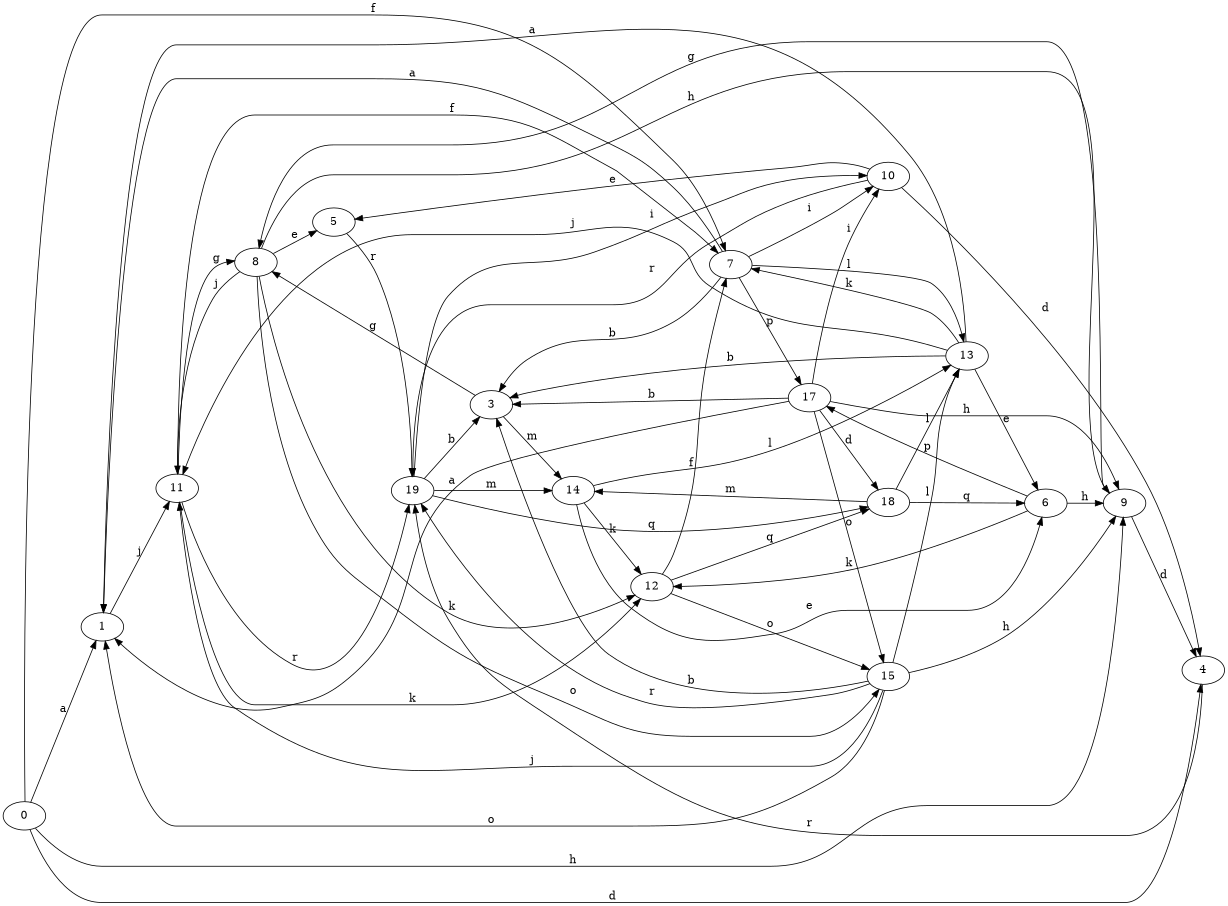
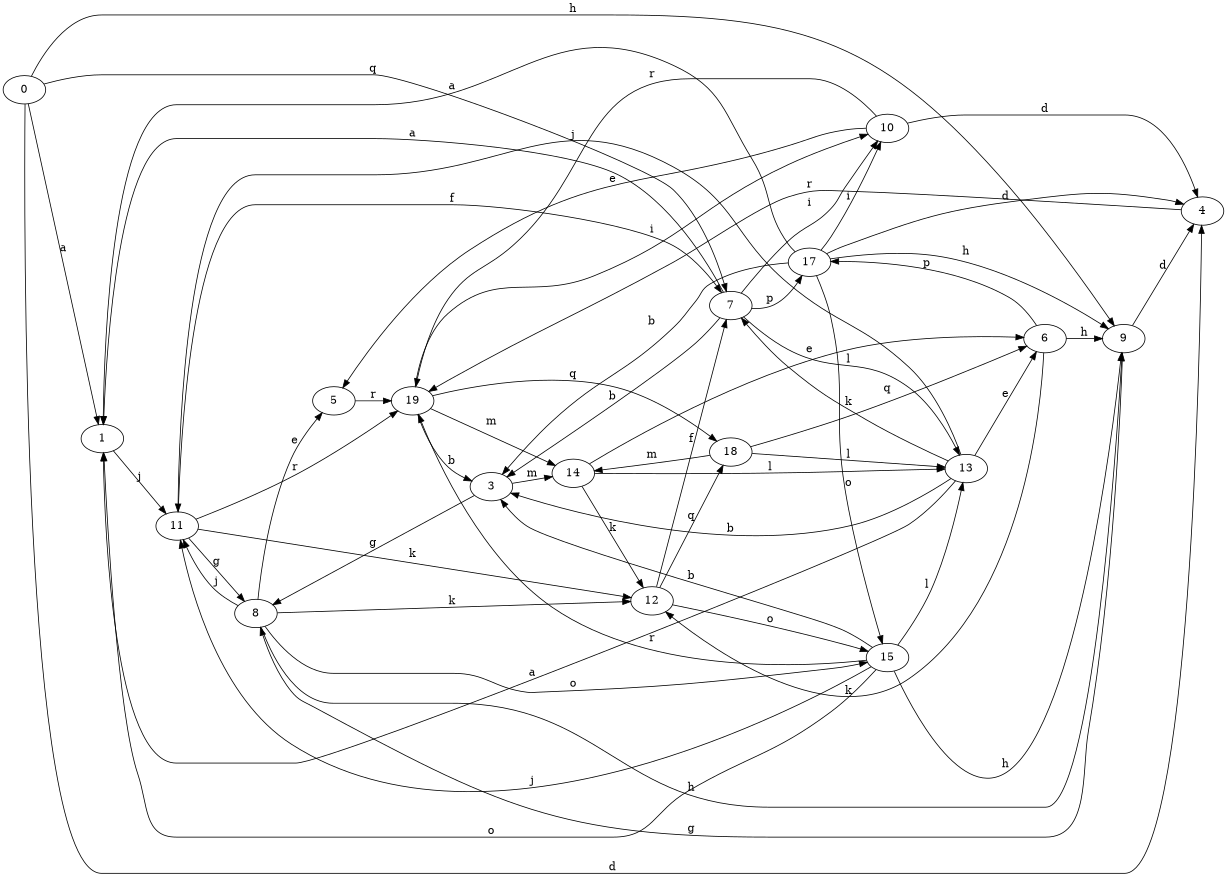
edge "0" -> "7": label "f" -> "q"
edge "17" -> "18": now "17" -> "4"
